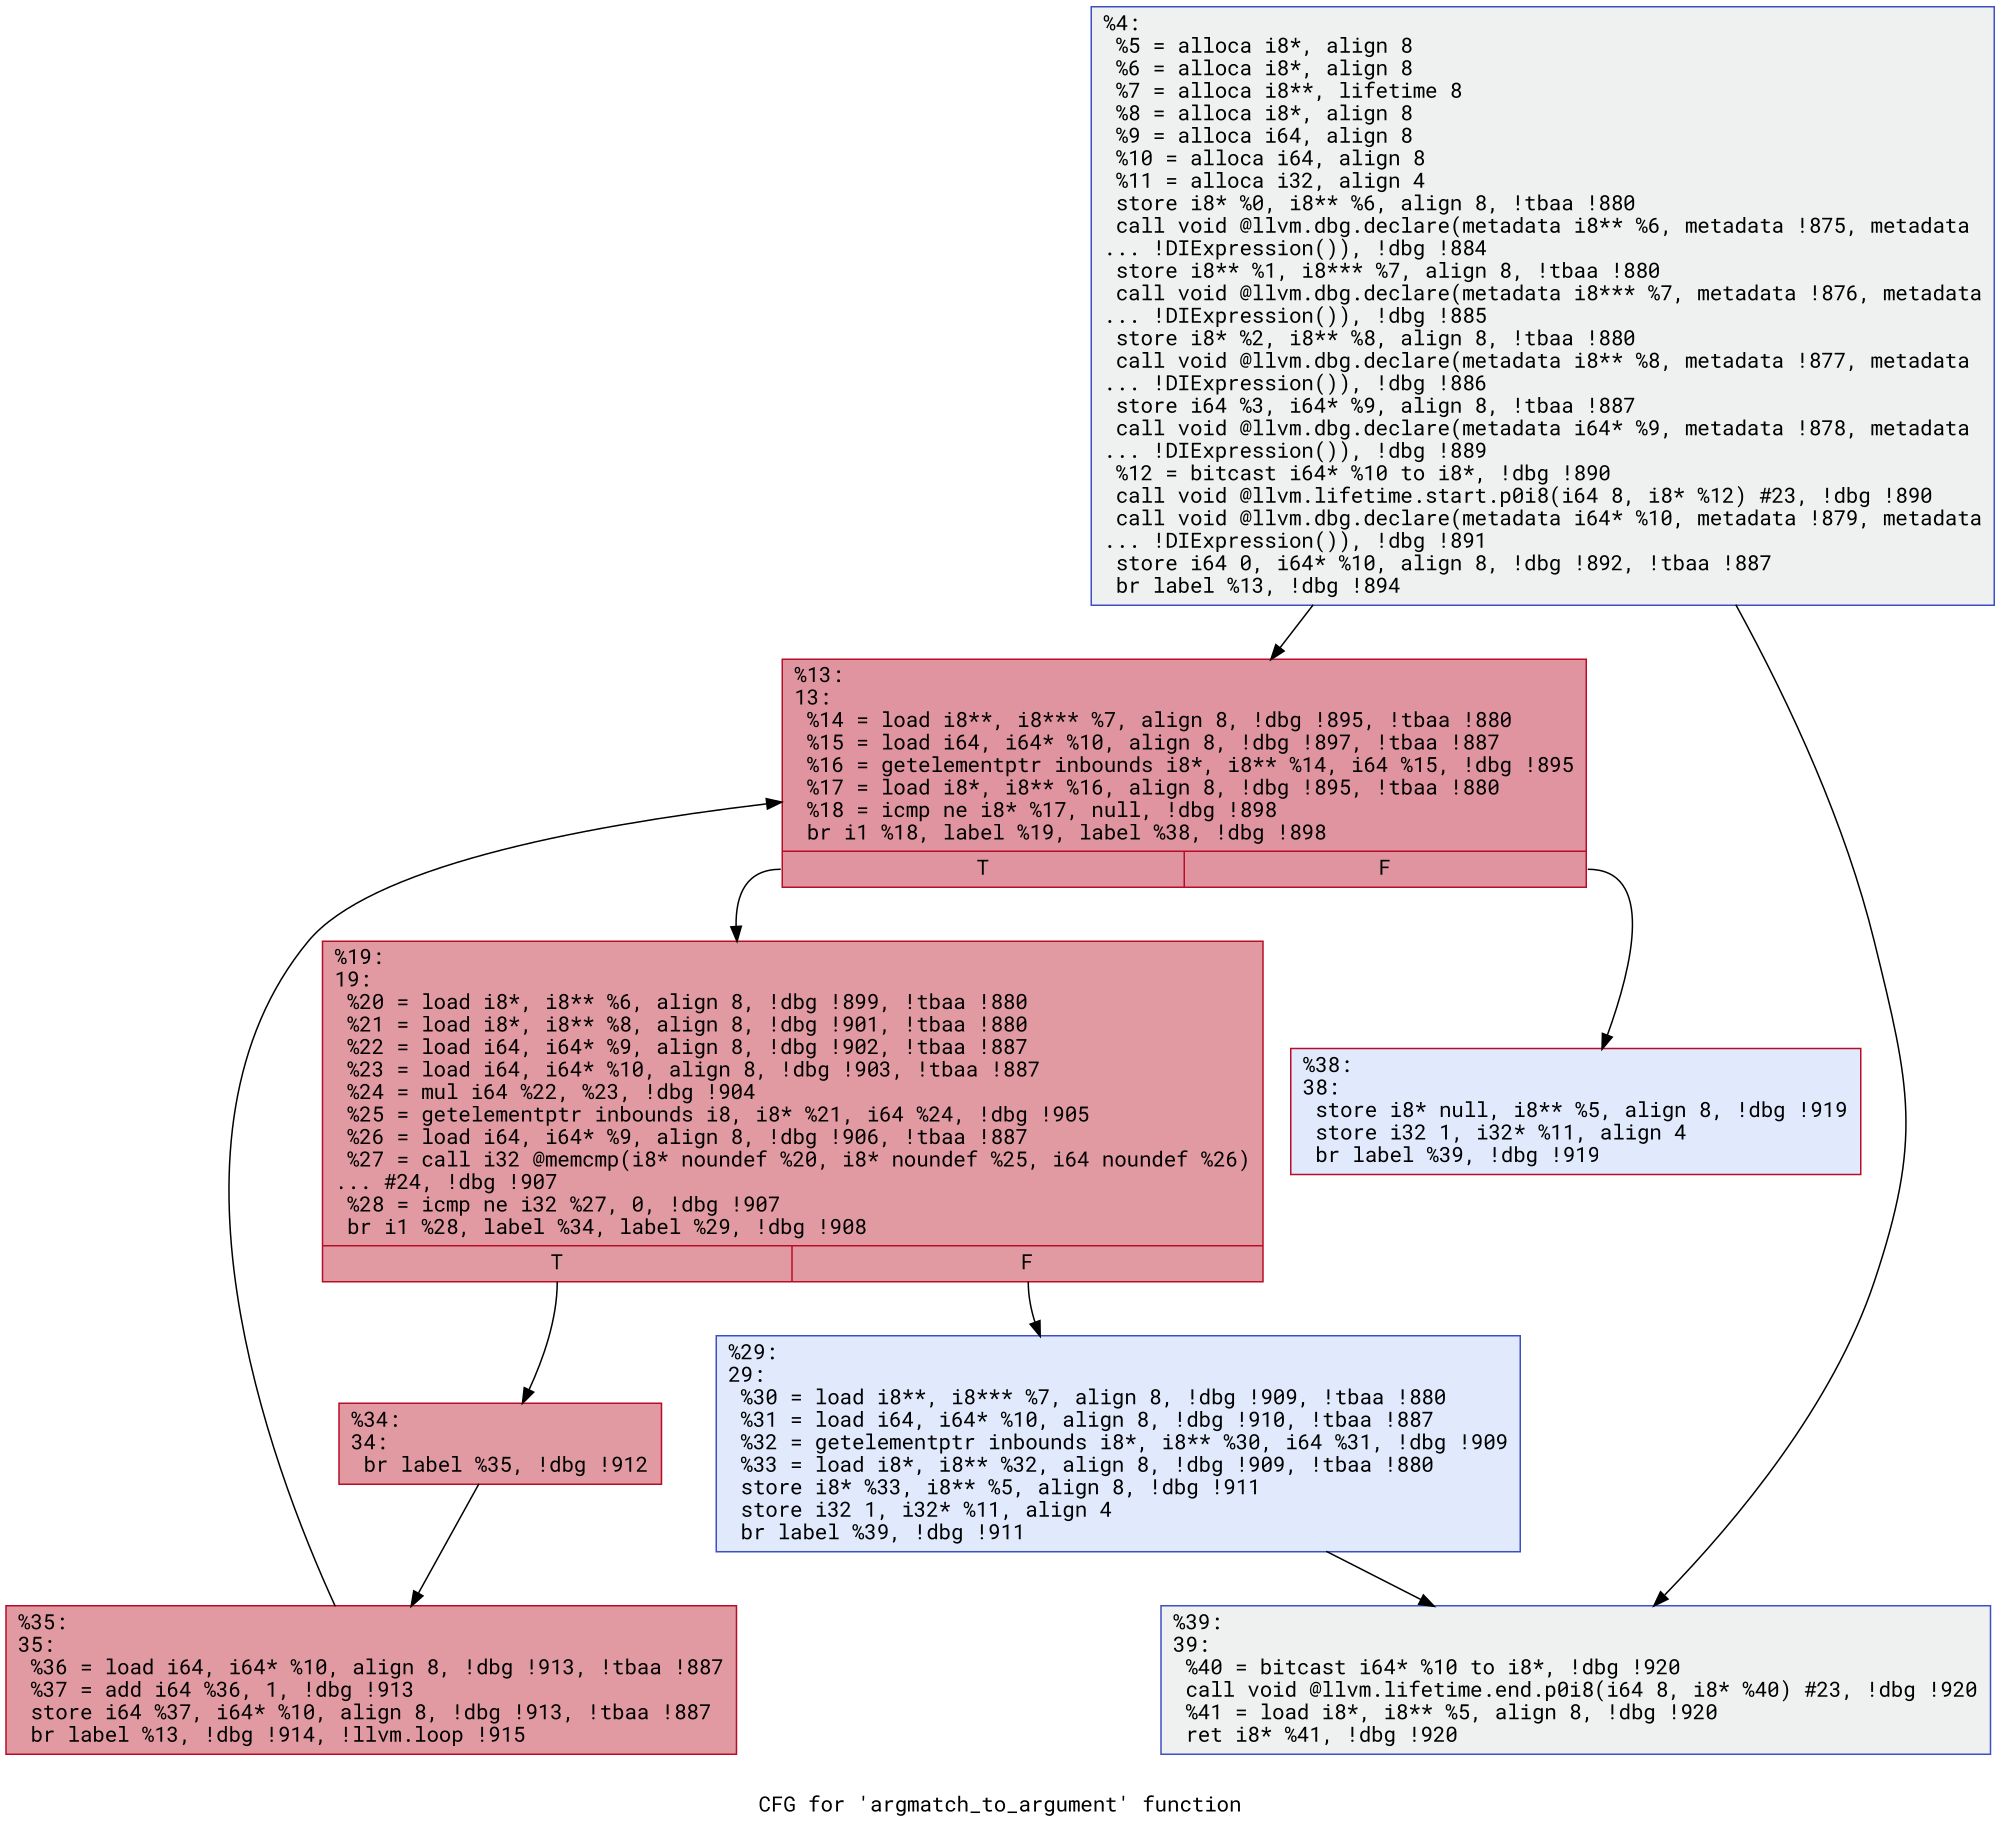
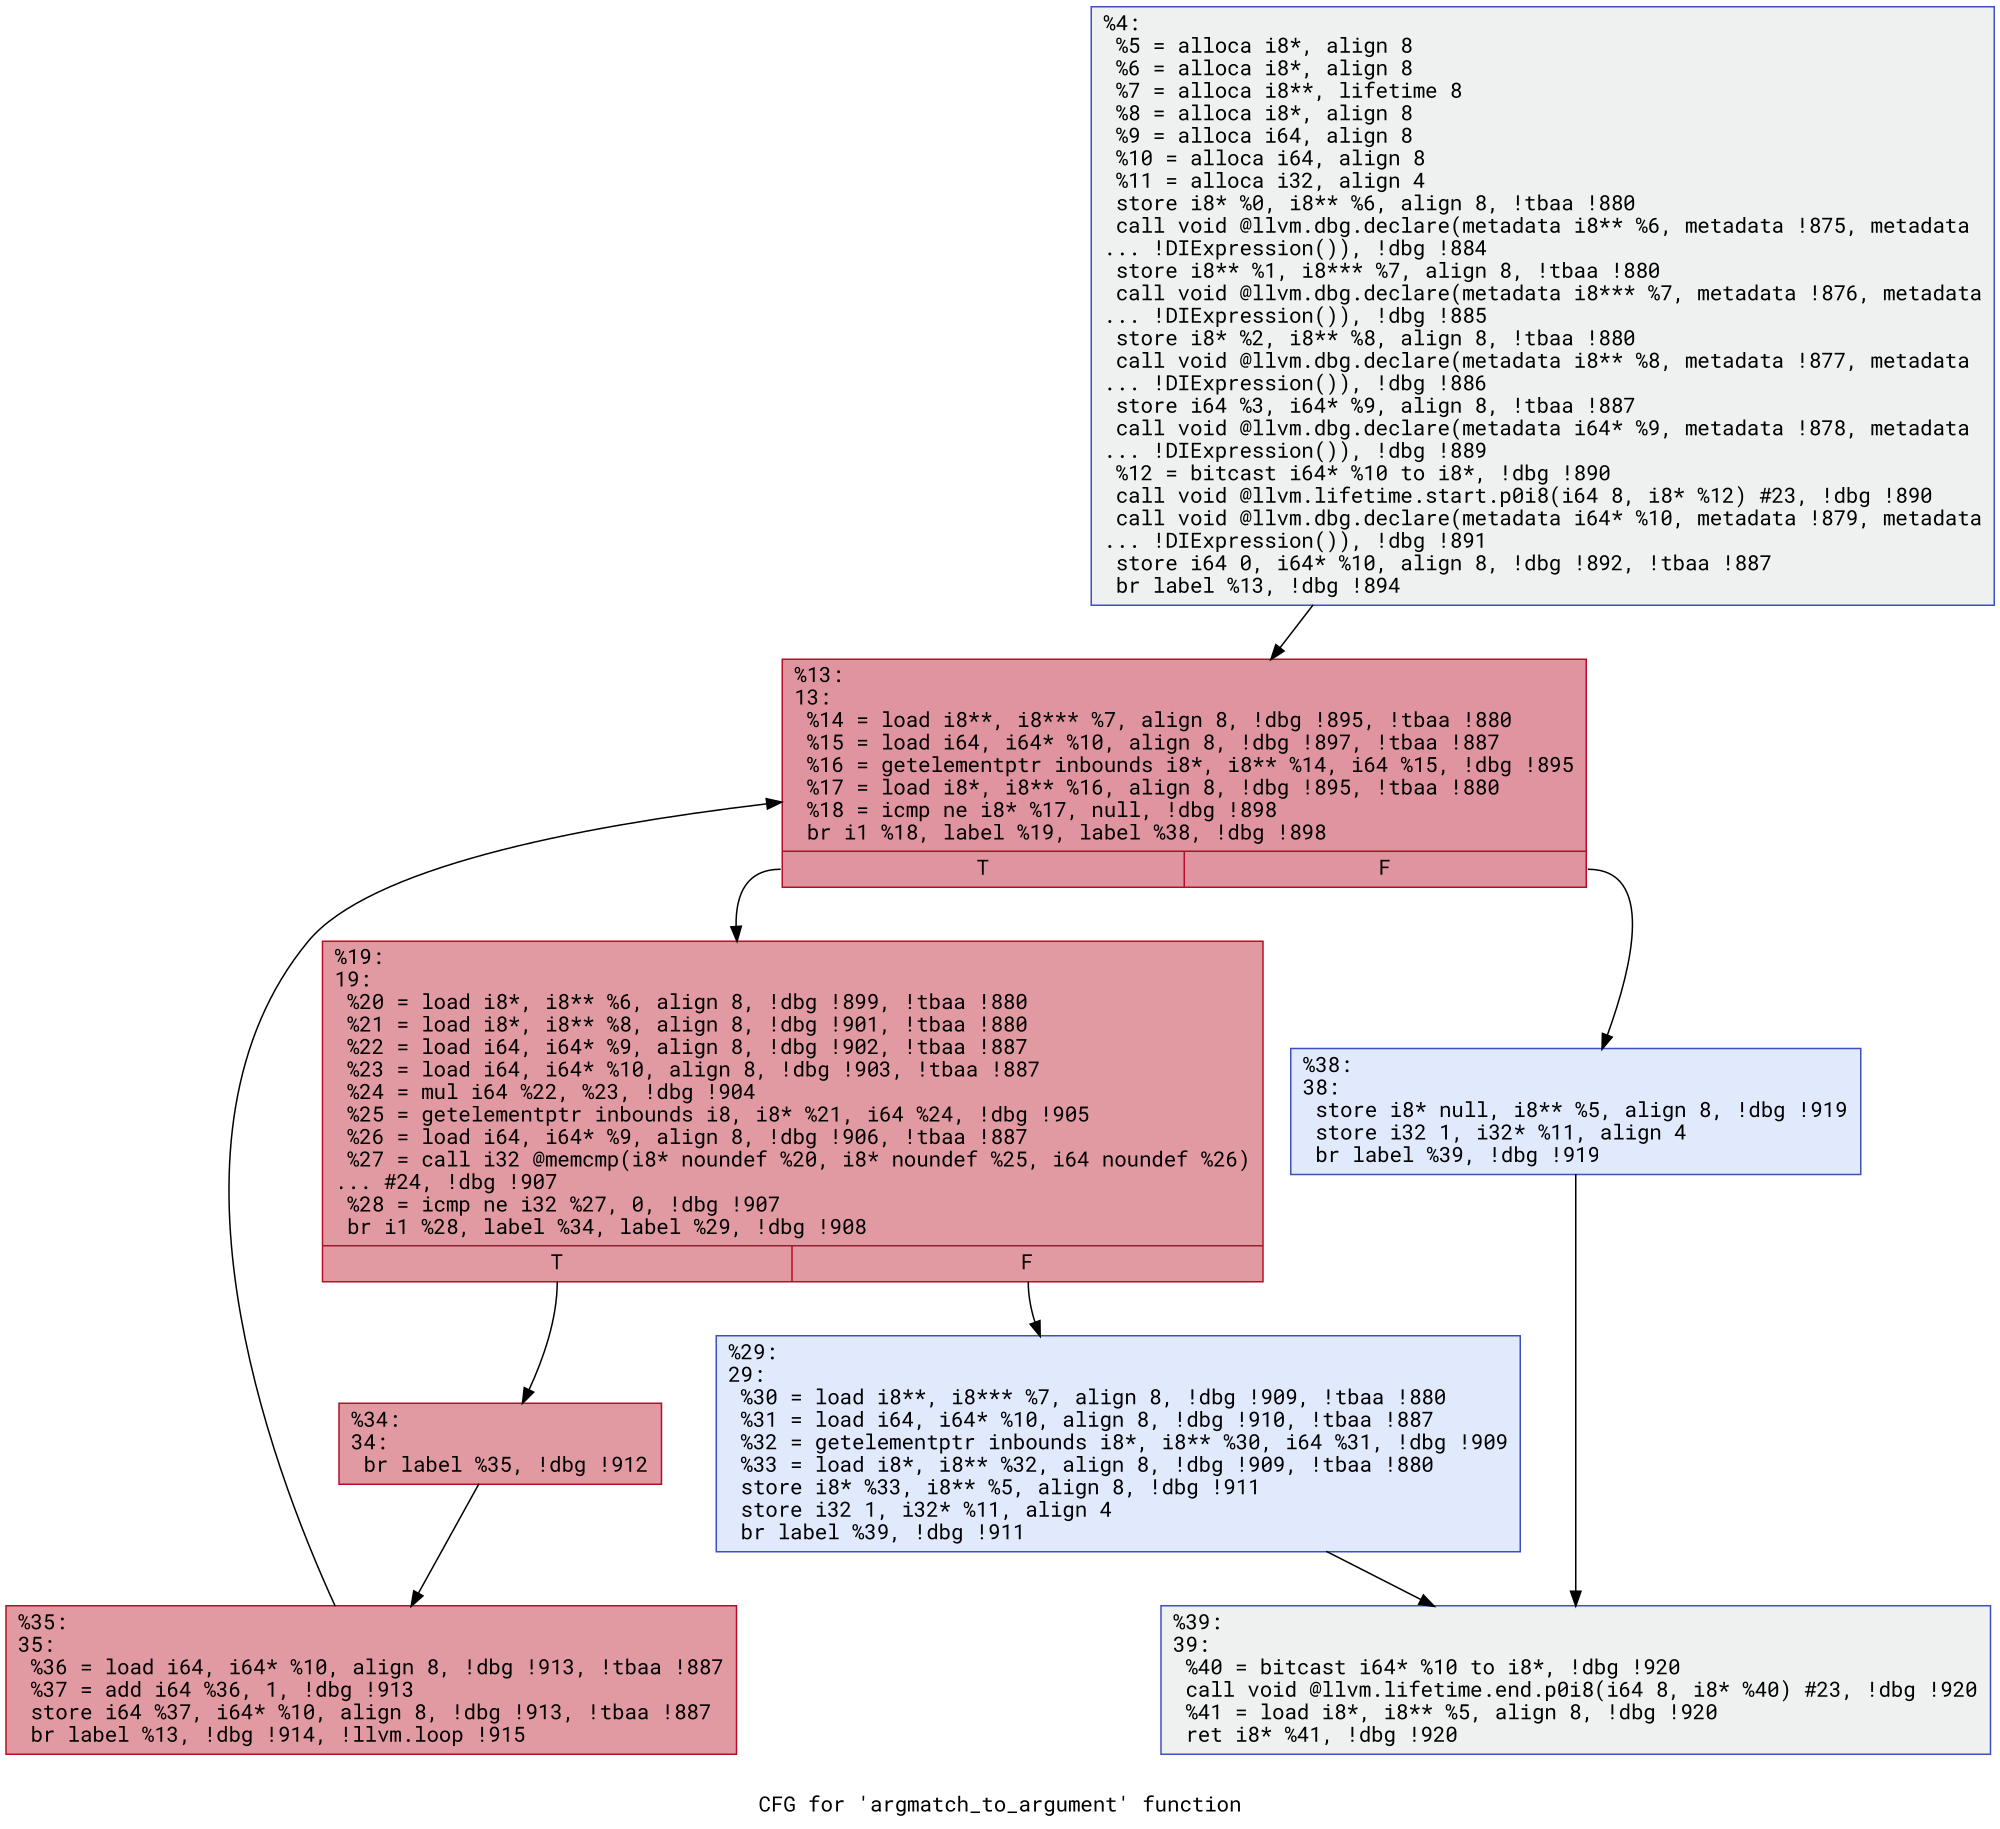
node "%38:": color #b70d28ff -> #3d50c3ff
edge "%4:" -> "%39:": now "%38:" -> "%39:"
